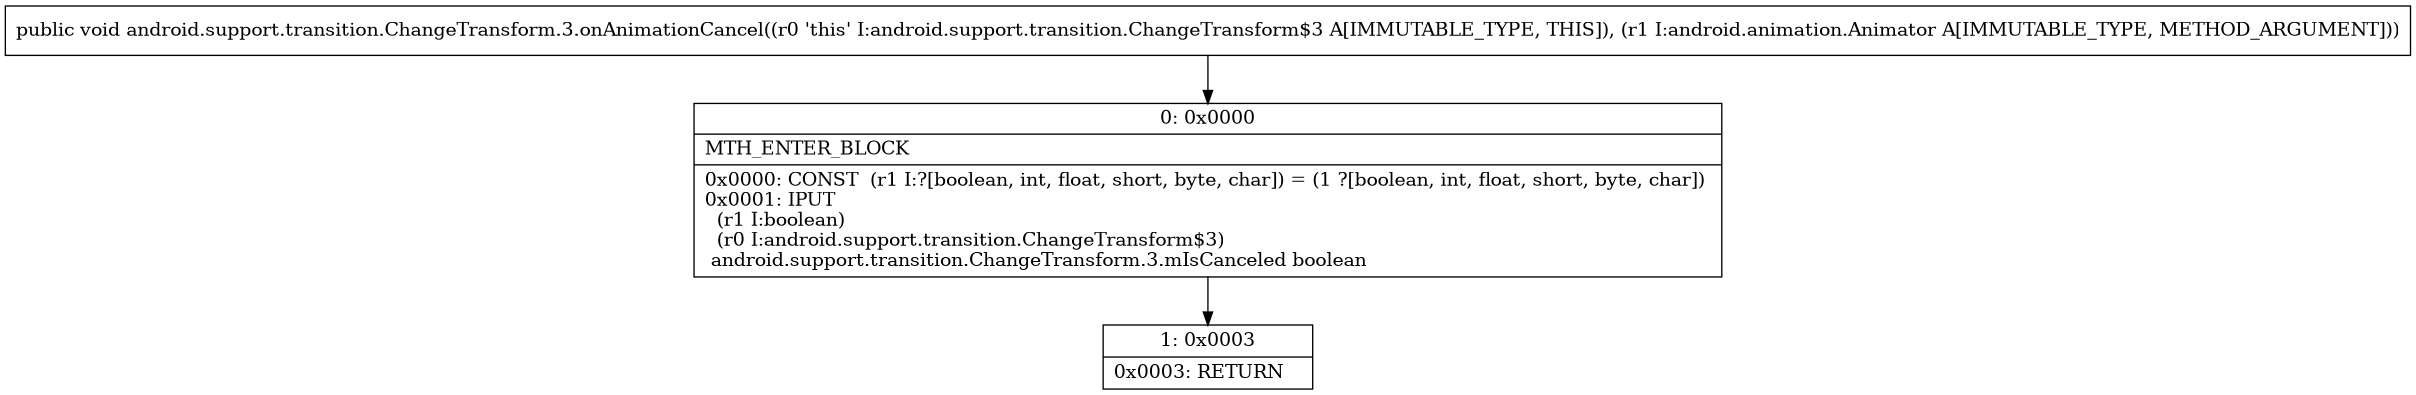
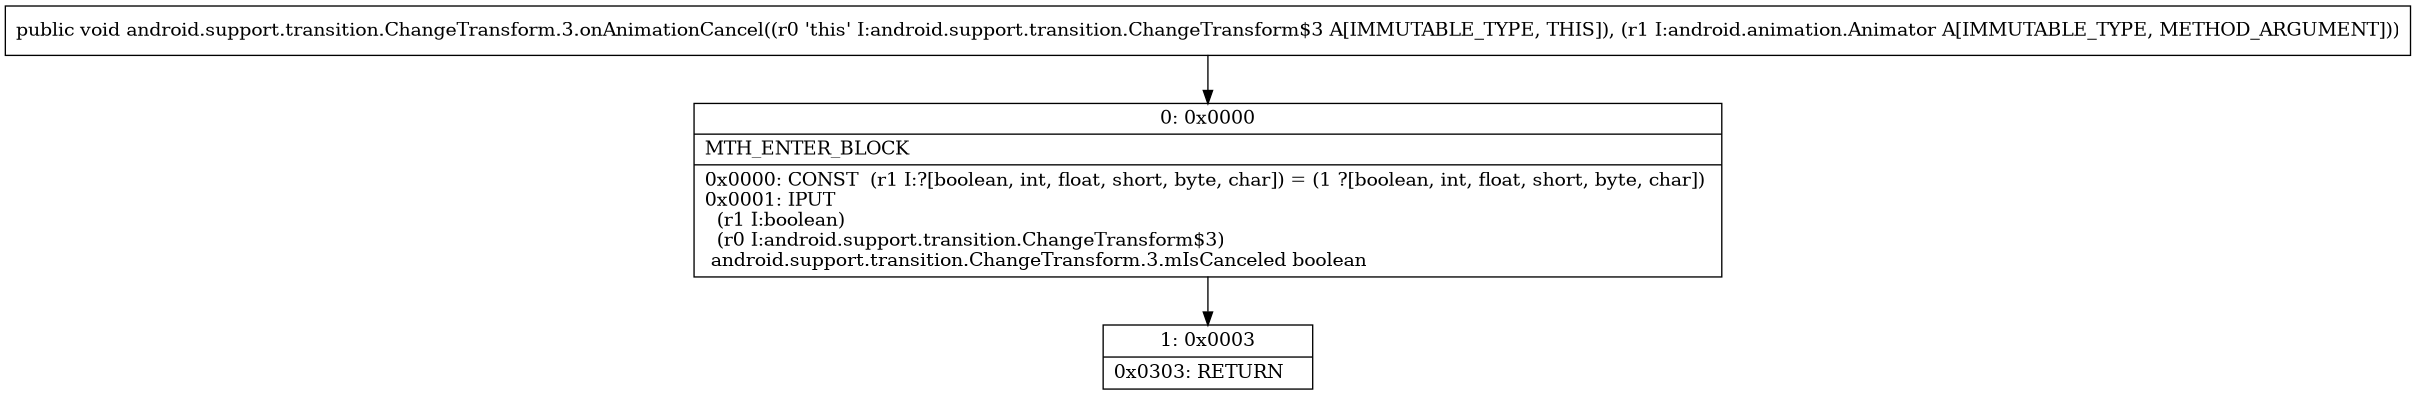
node "1: 0x0003": text "0x0003: RETURN" -> "0x0303: RETURN"
